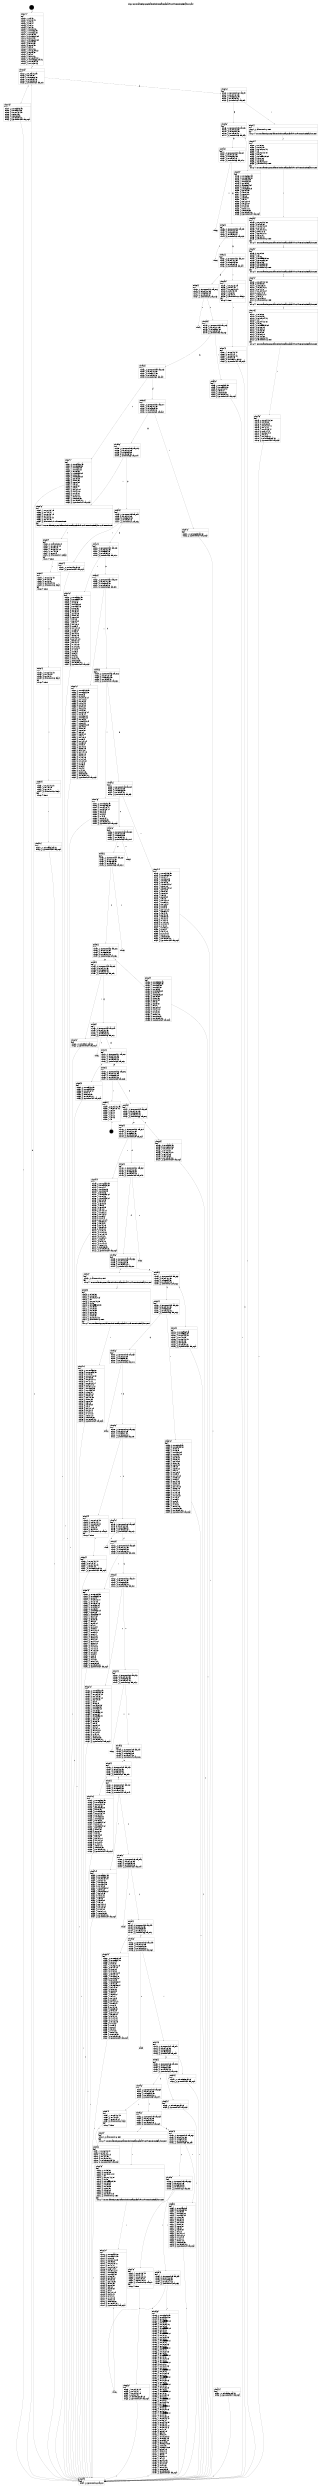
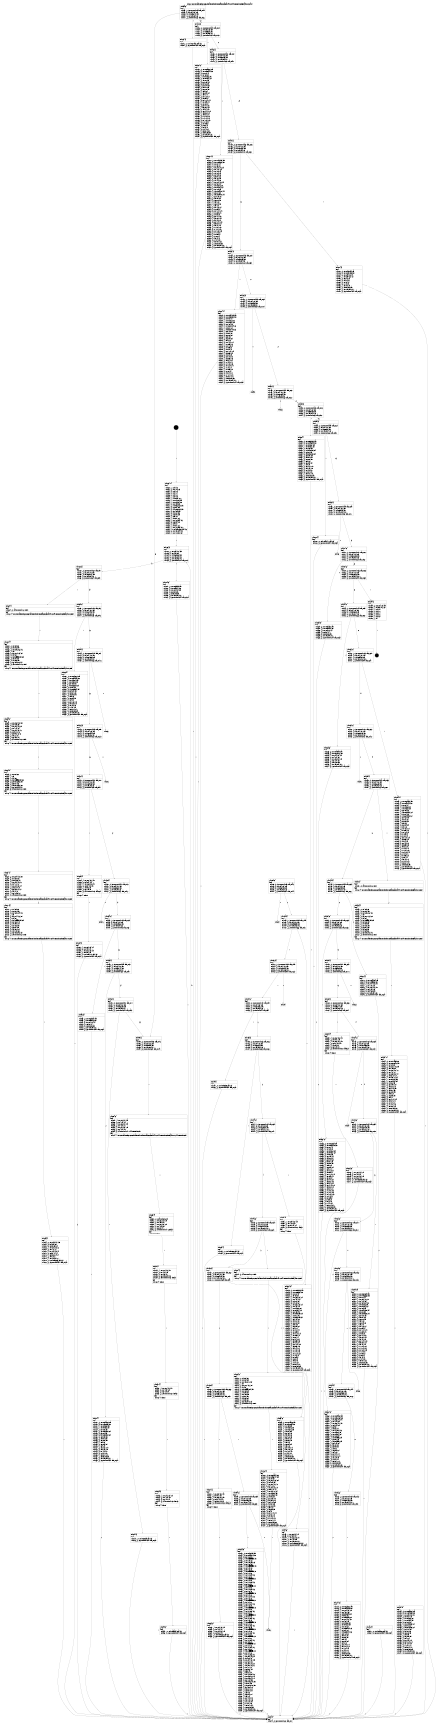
edge "0x4019de [28]" -> "0x4019fa [28]": reversed
node "0x401cd2 [28]": removed
